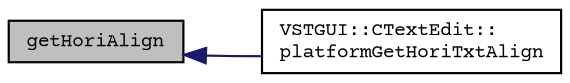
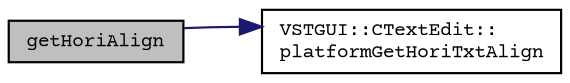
edge "VSTGUI::CTextEdit:: platformGetHoriTxtAlign" -> "getHoriAlign": reversed
